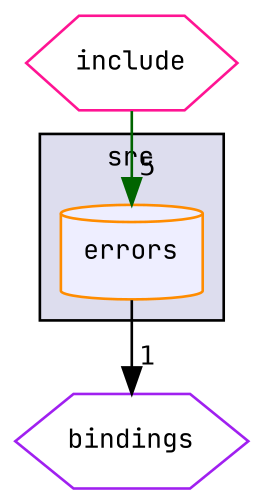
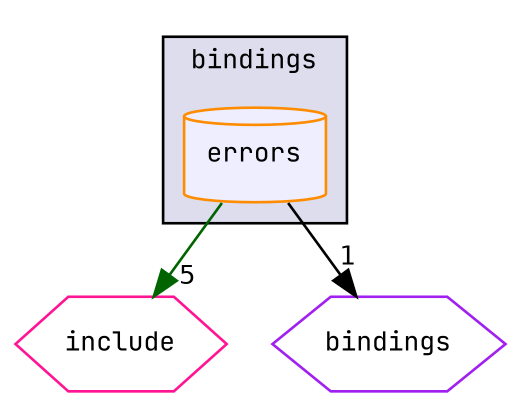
edge "include" -> "errors": reversed
cluster "src": label "src" -> "bindings"
